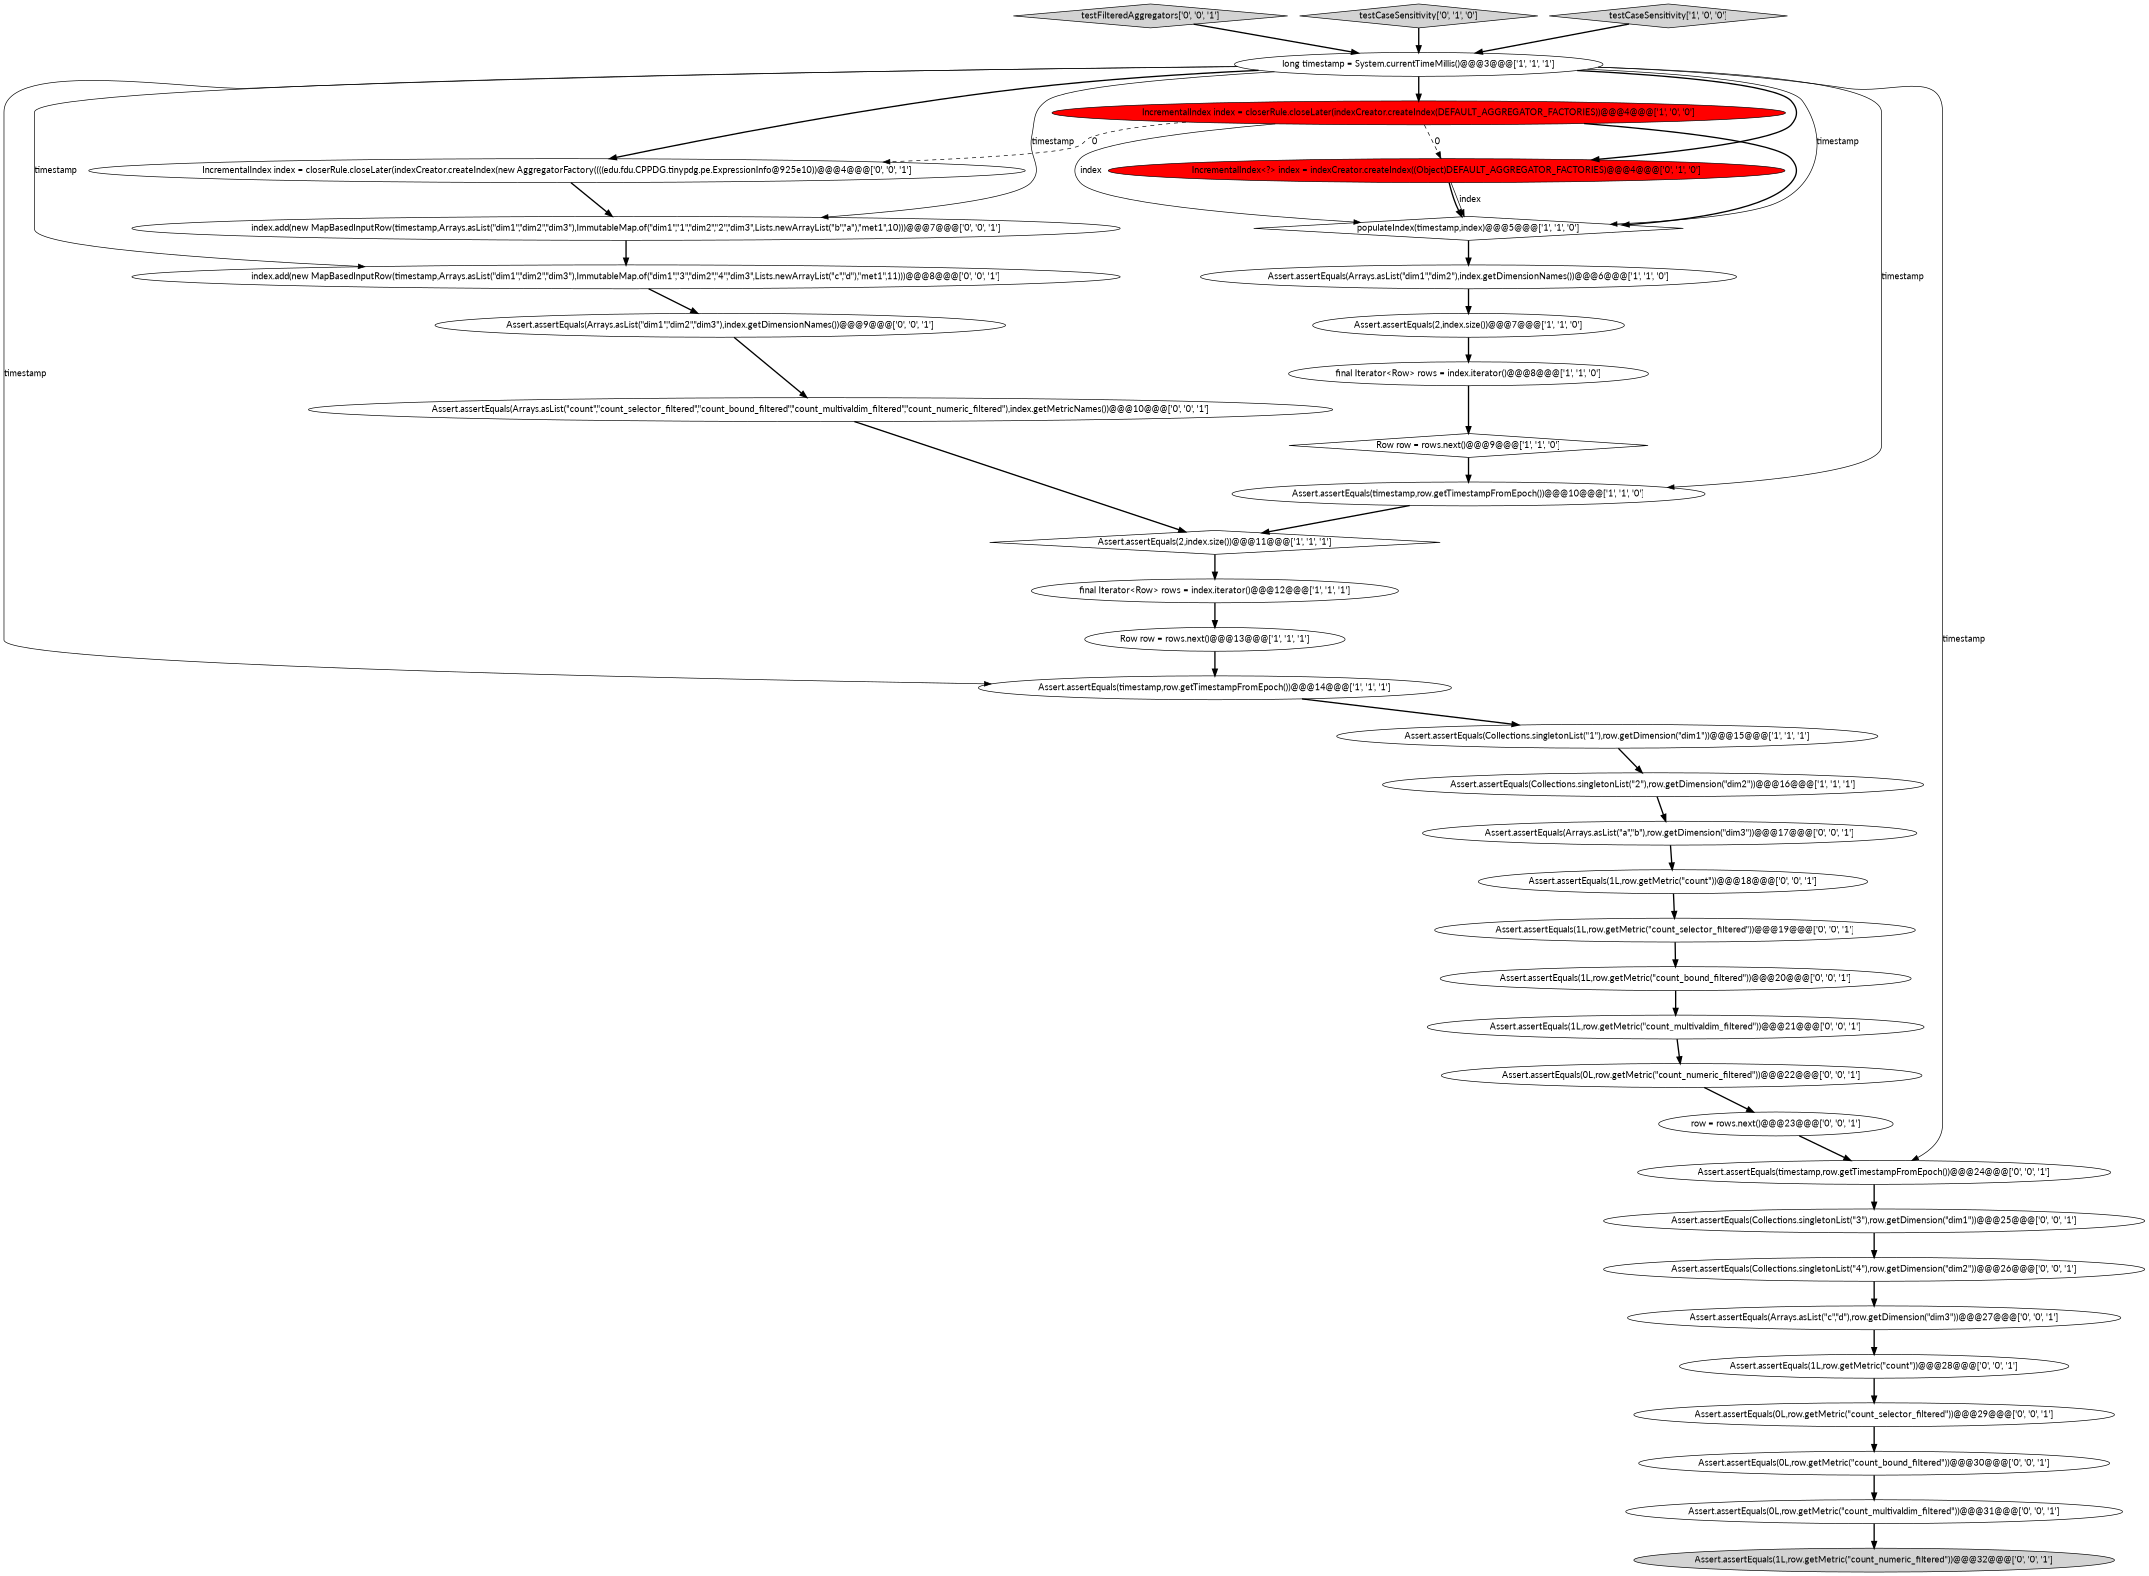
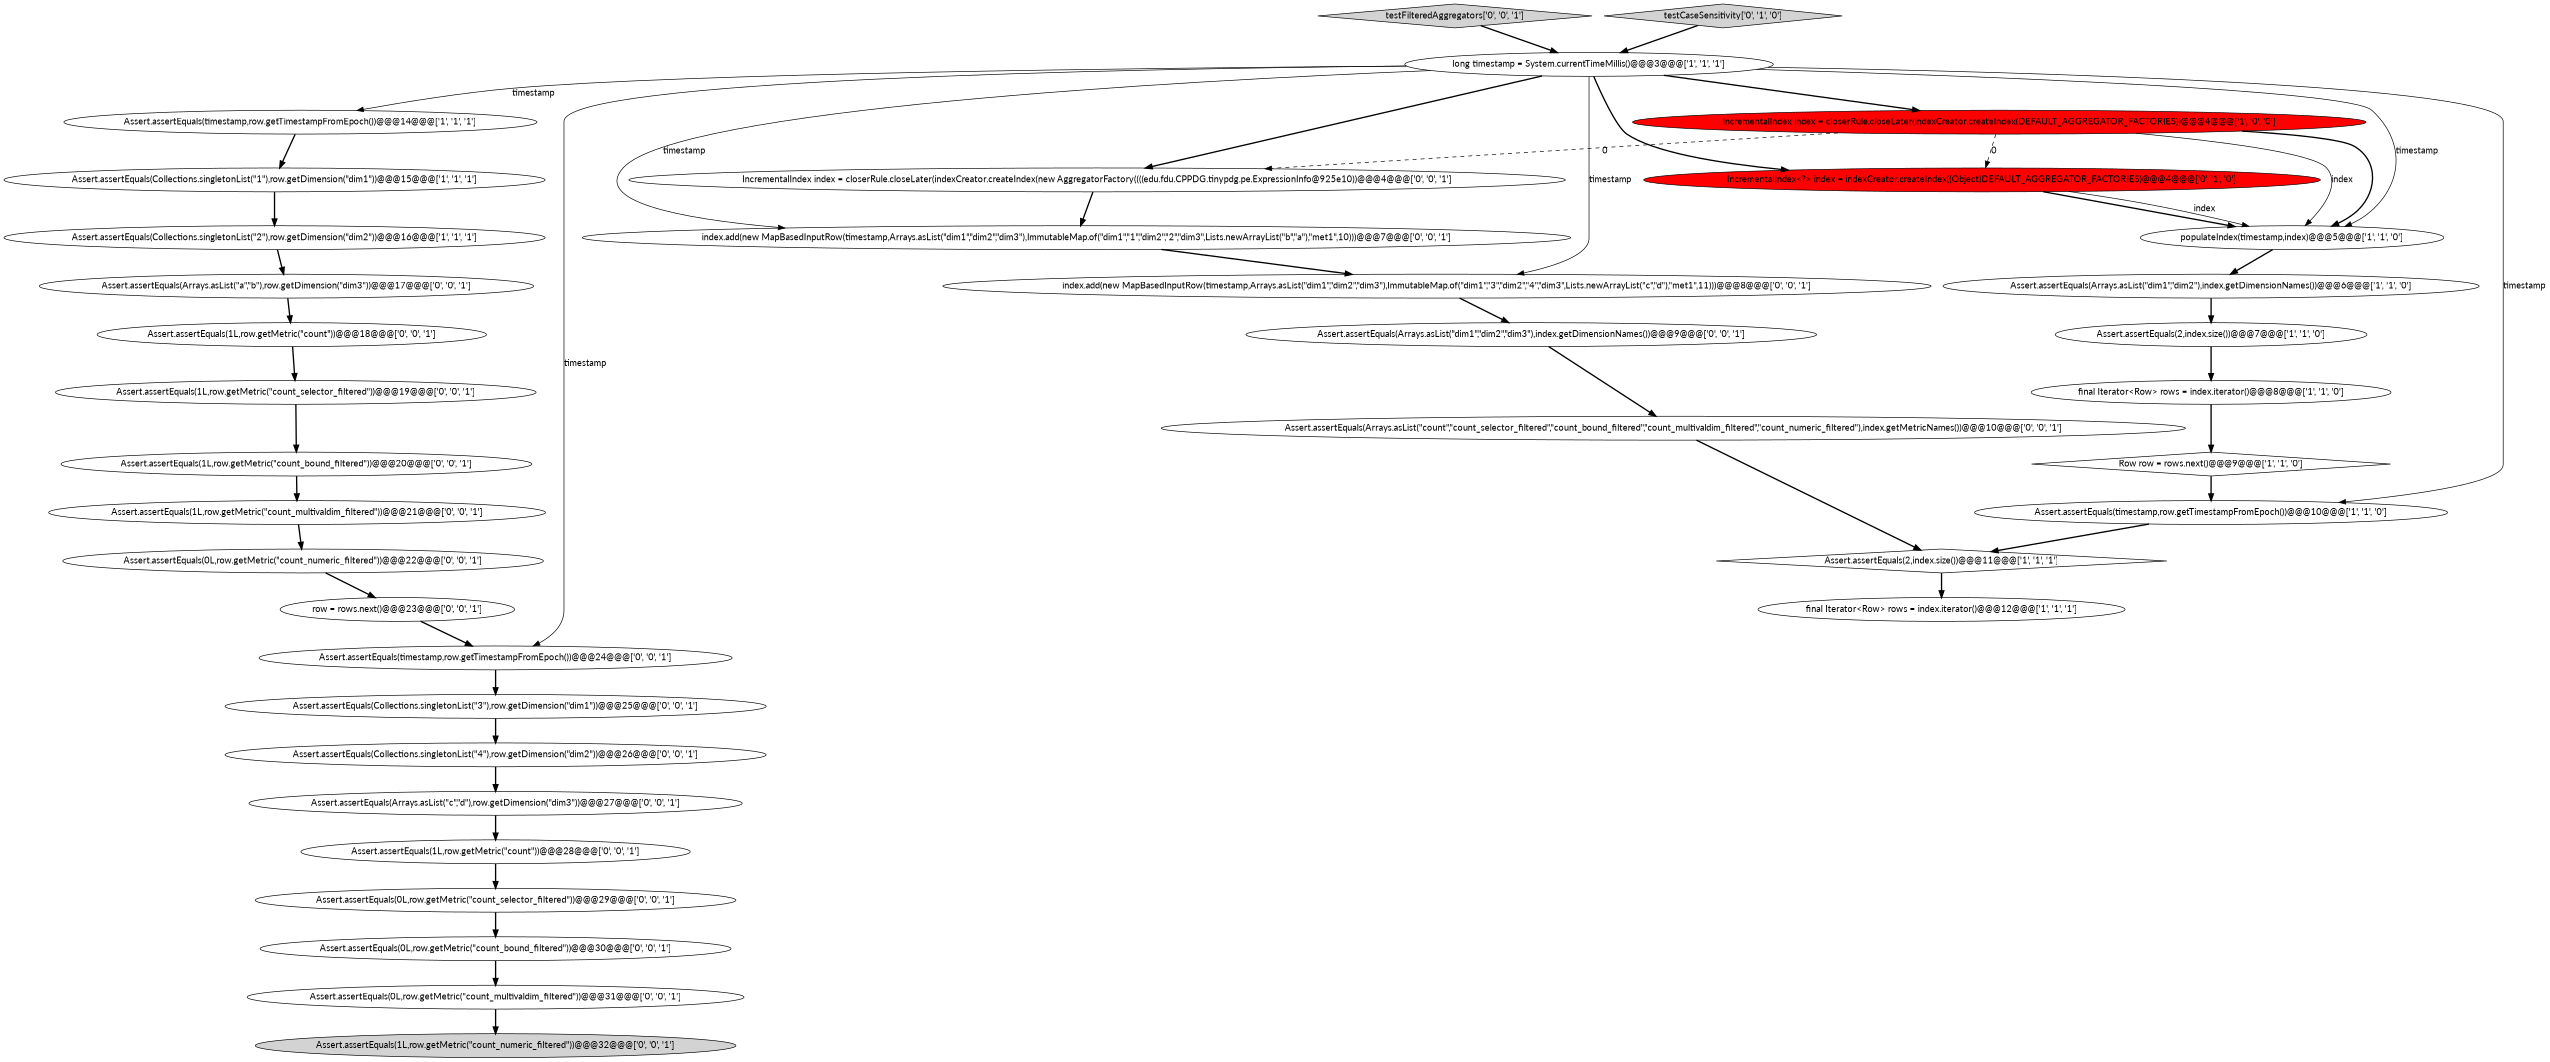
node "testCaseSensitivity['1', '0', '0']": removed
node "populateIndex(timestamp,index)@@@5@@@['1', '1', '0']": shape diamond -> ellipse
node "Row row = rows.next()@@@13@@@['1', '1', '1']": removed
